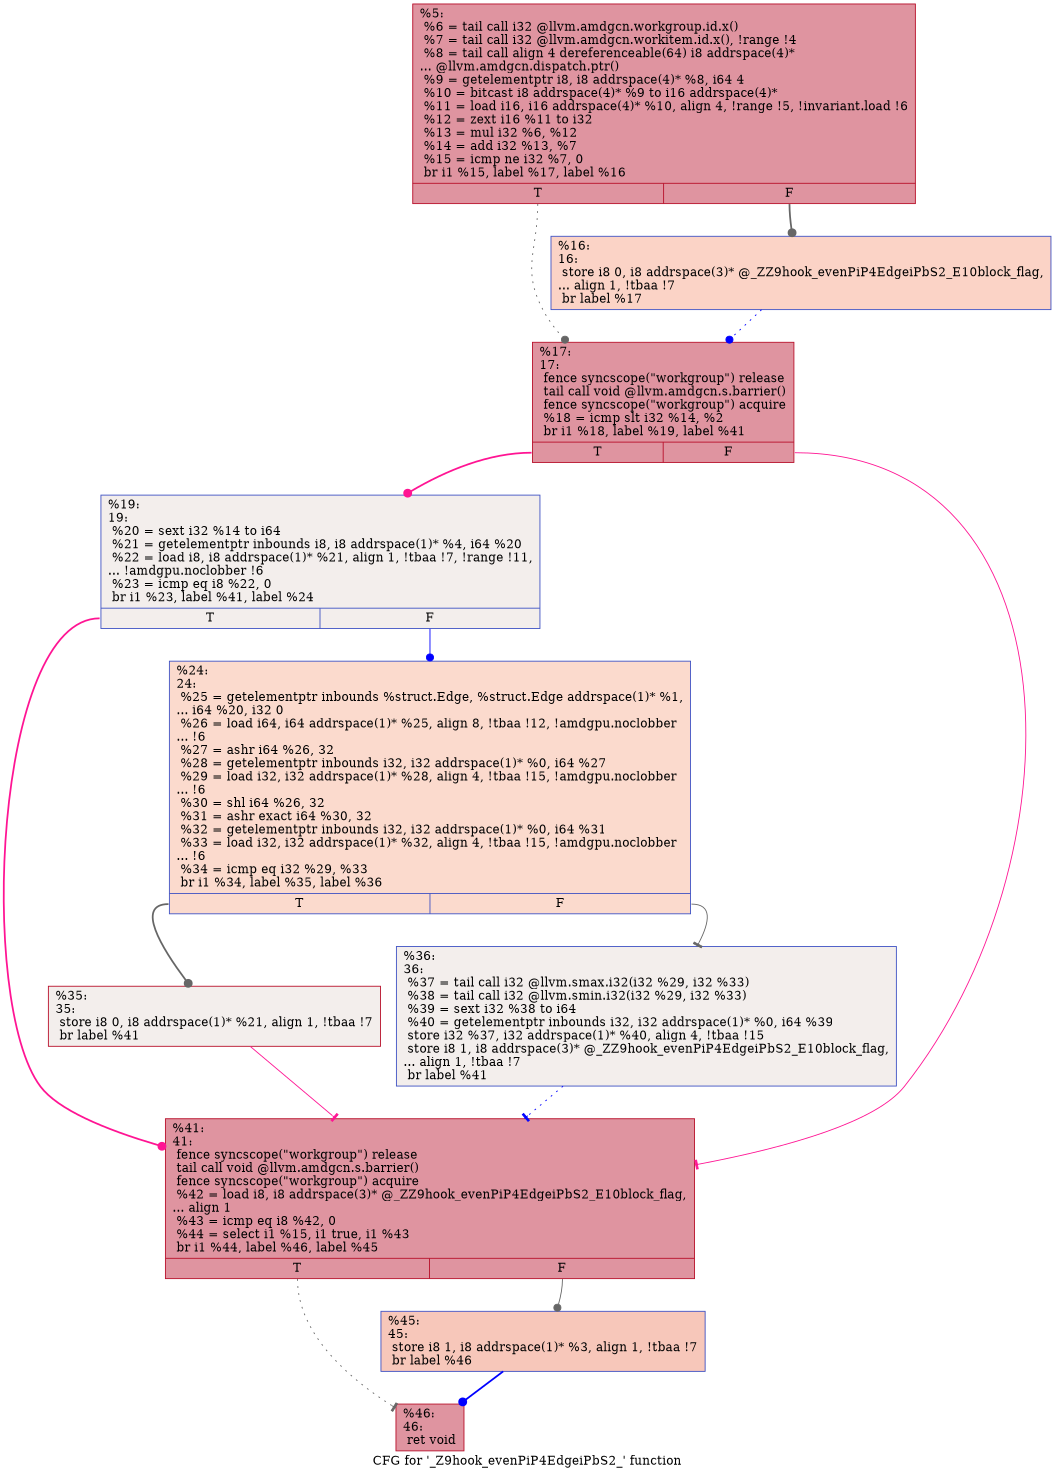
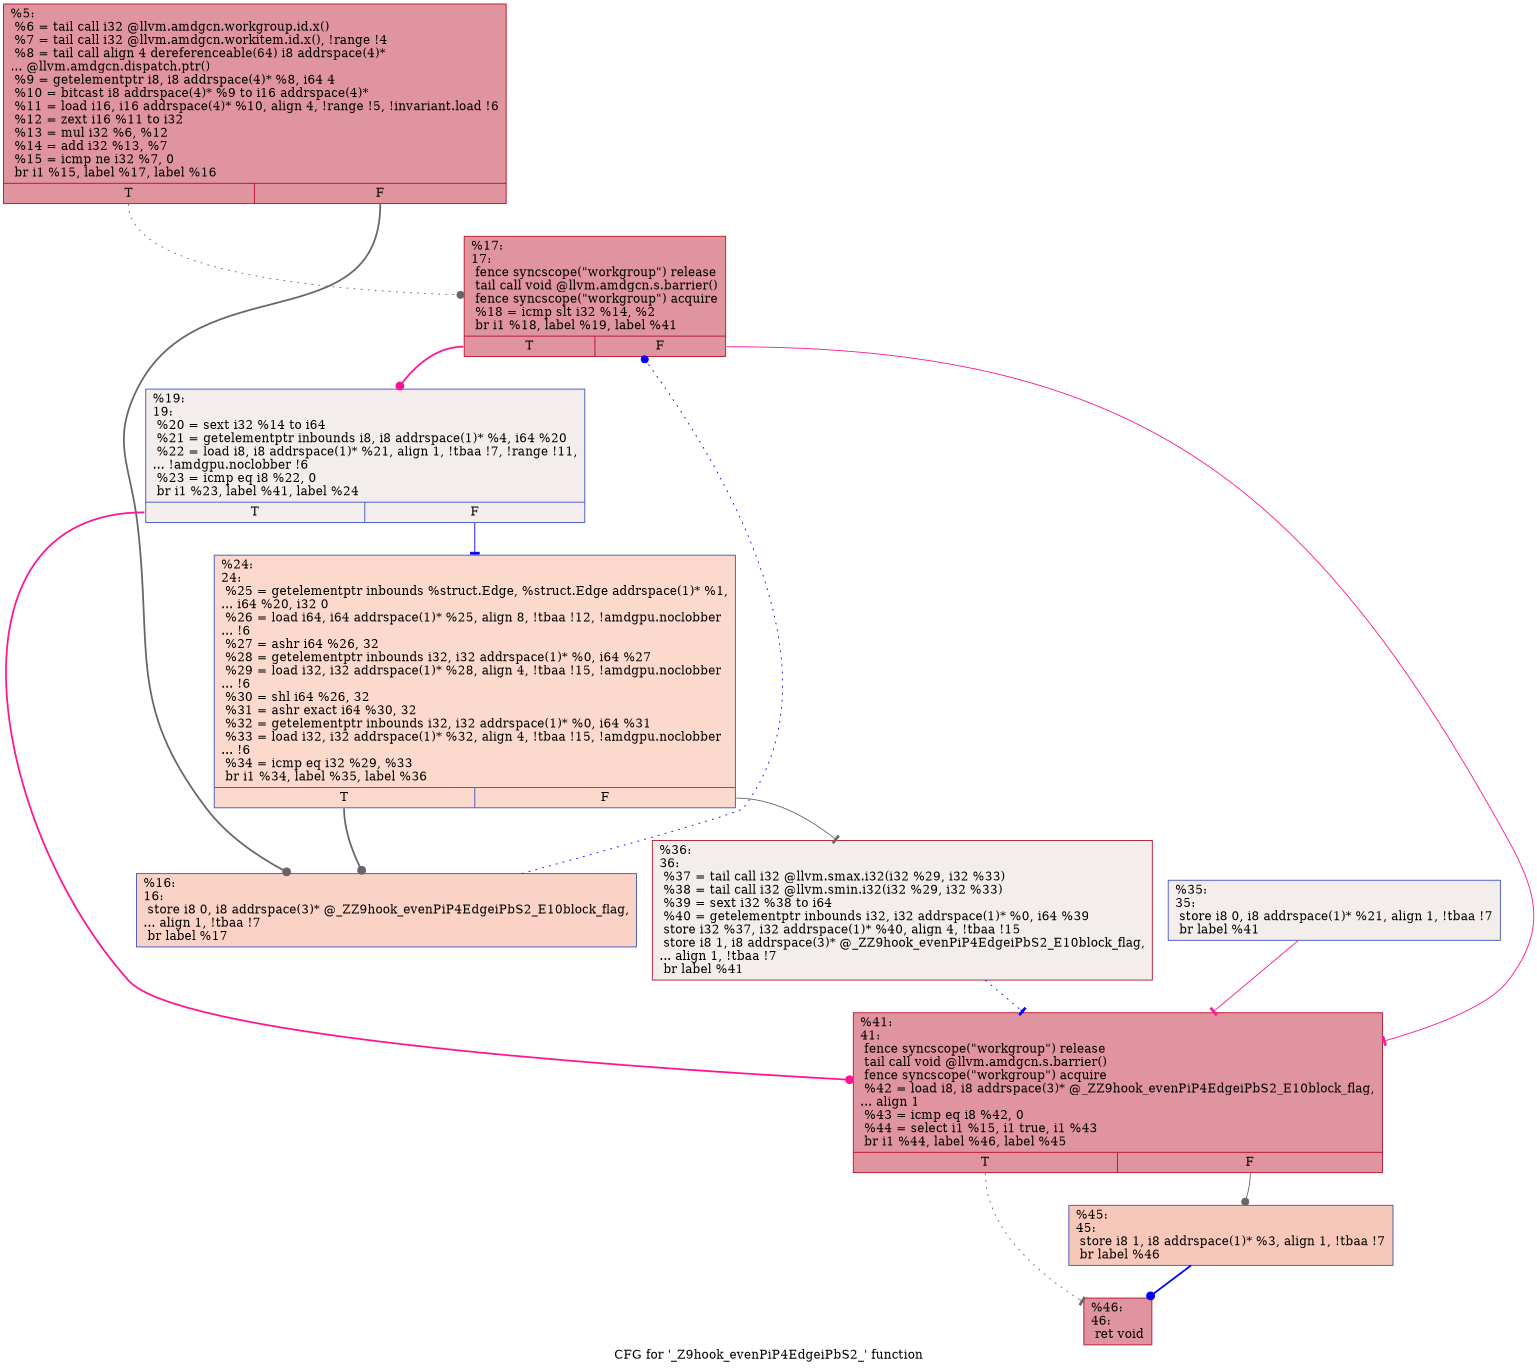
edge "%19:" -> "%24:": arrowhead dot -> tee
edge "%24:" -> "%35:": now "%24:" -> "%16:"
node "%35:": color #b70d28ff -> #3d50c3ff
node "%36:": color #3d50c3ff -> #b70d28ff
